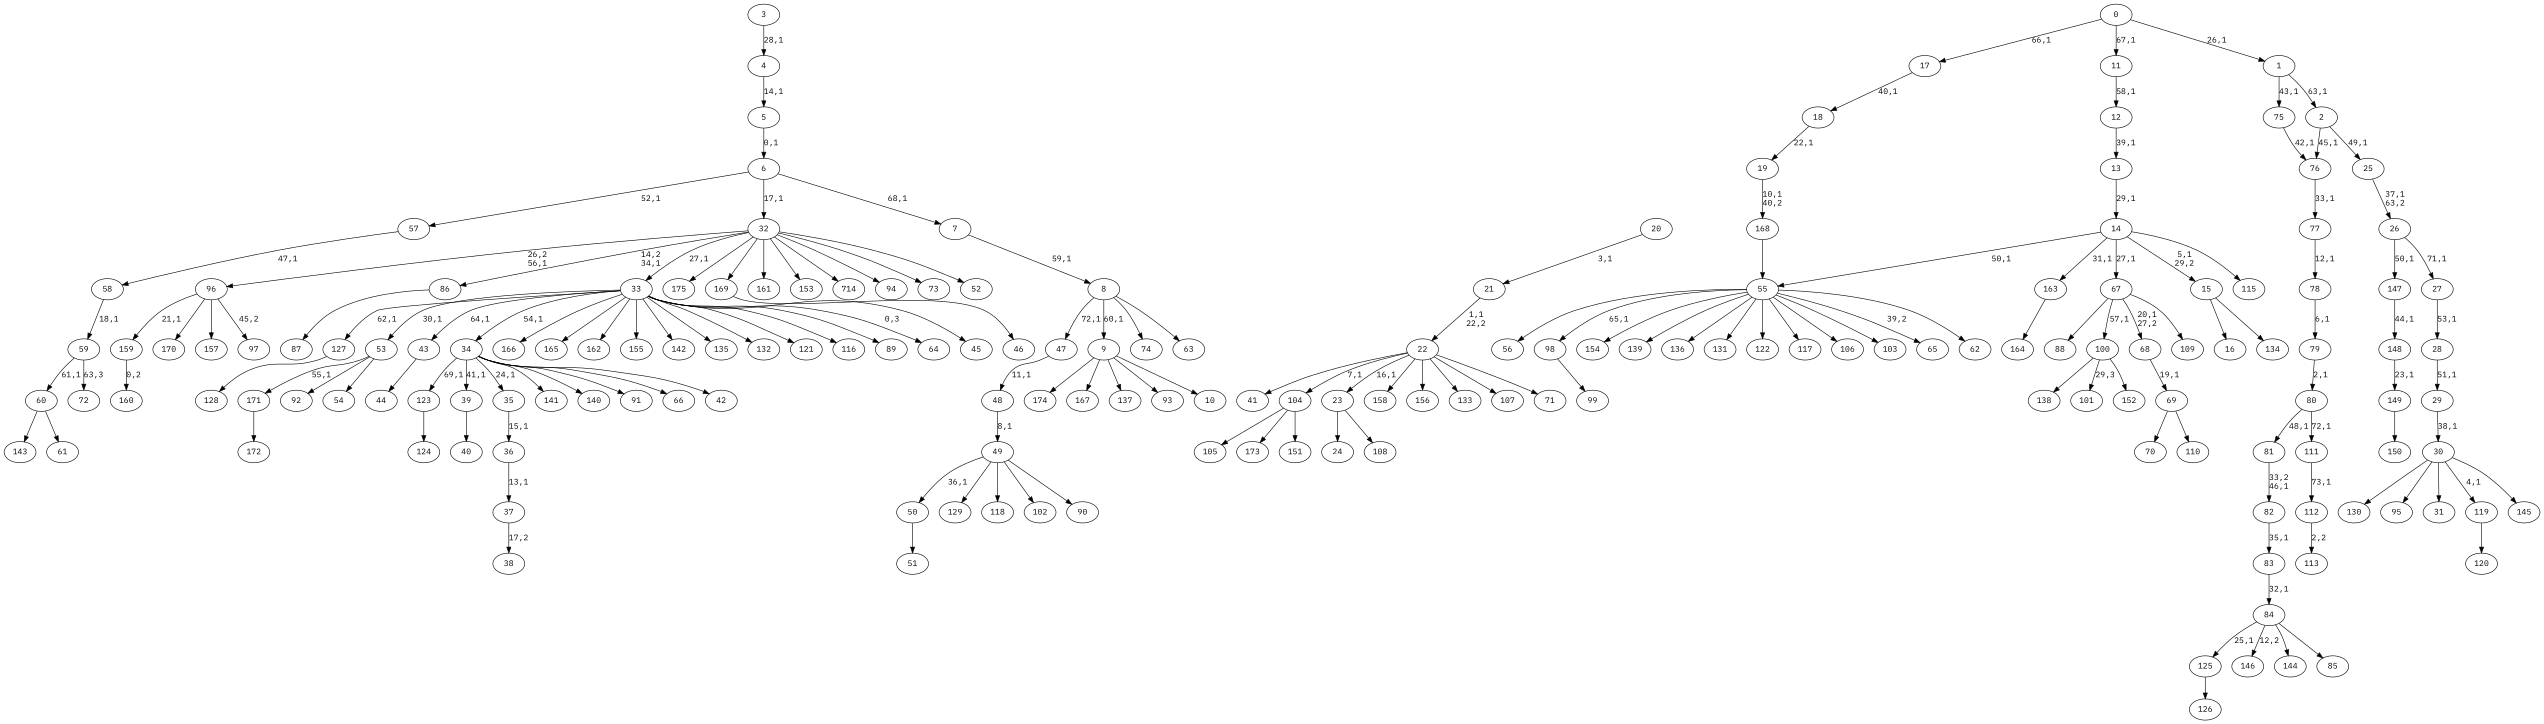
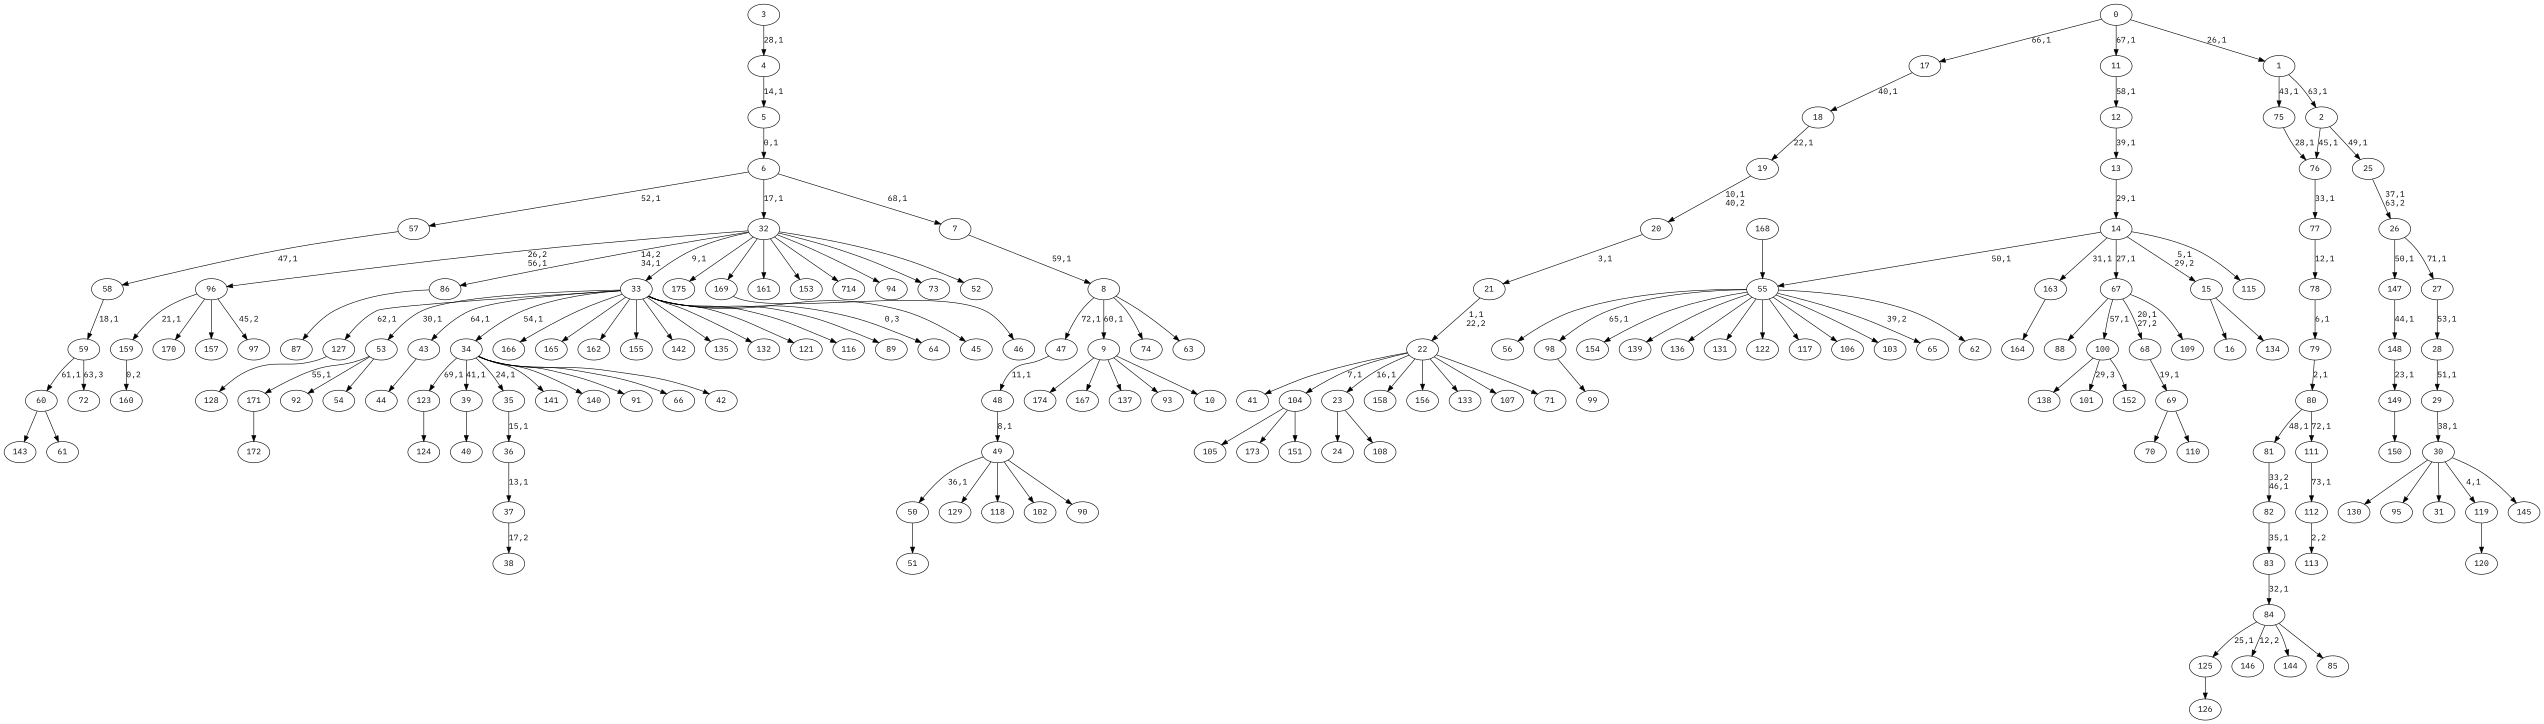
edge "75" -> "76": label "42,1" -> "28,1"
edge "19" -> "168": now "19" -> "20"
edge "32" -> "33": label "27,1" -> "9,1"
